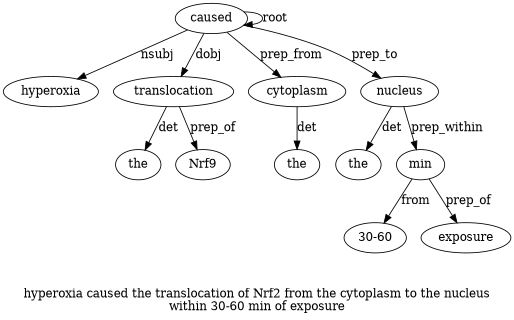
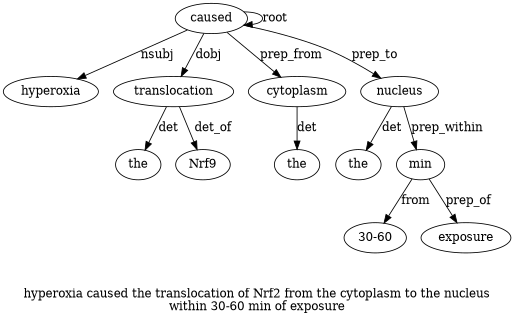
edge "translocation" -> "Nrf9": label "prep_of" -> "det_of"
